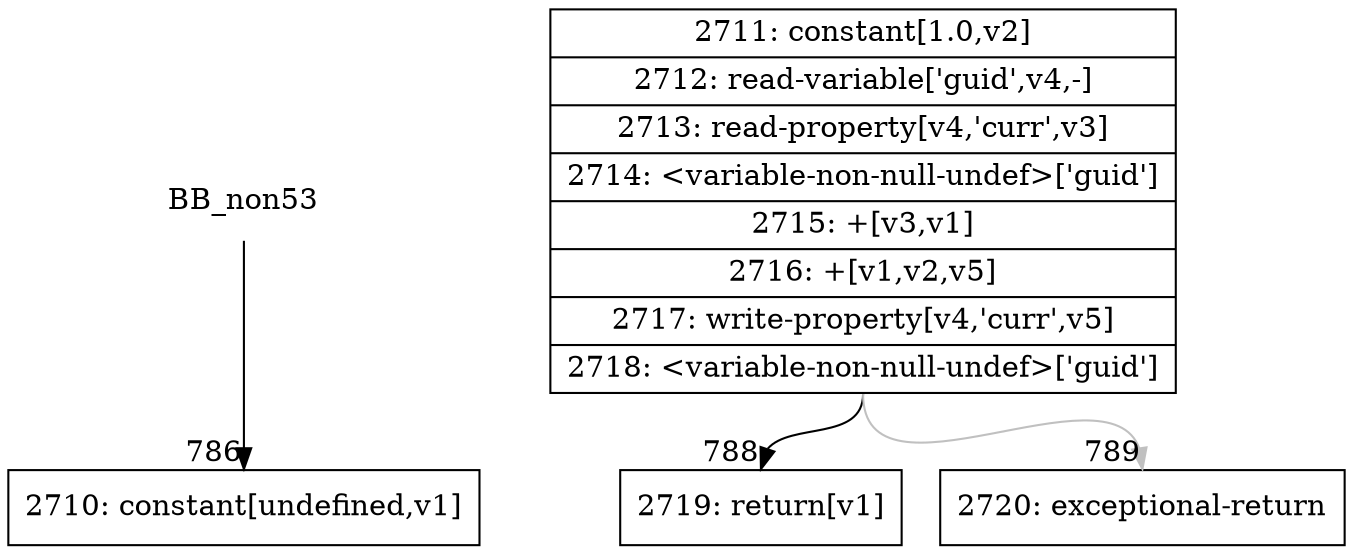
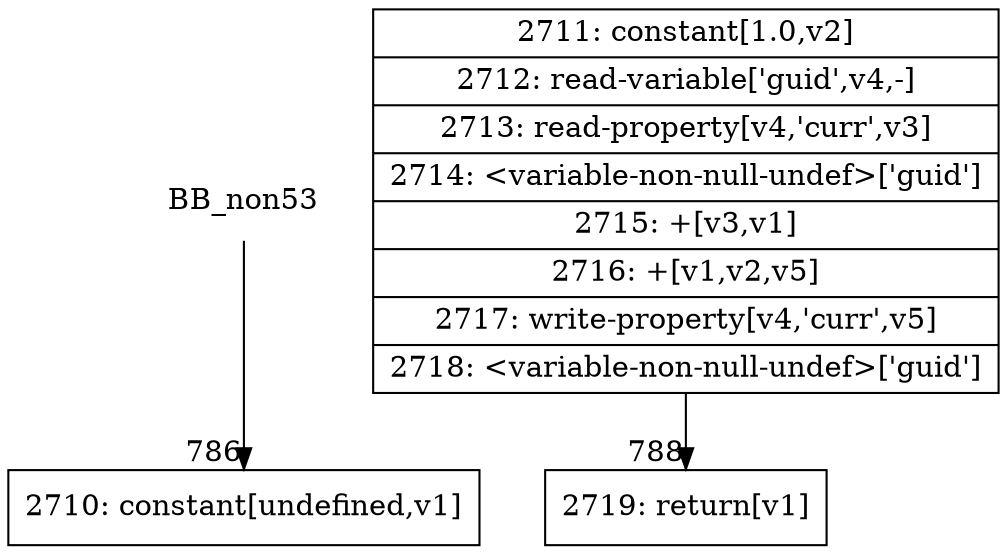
node "2720: exceptional-return": removed
